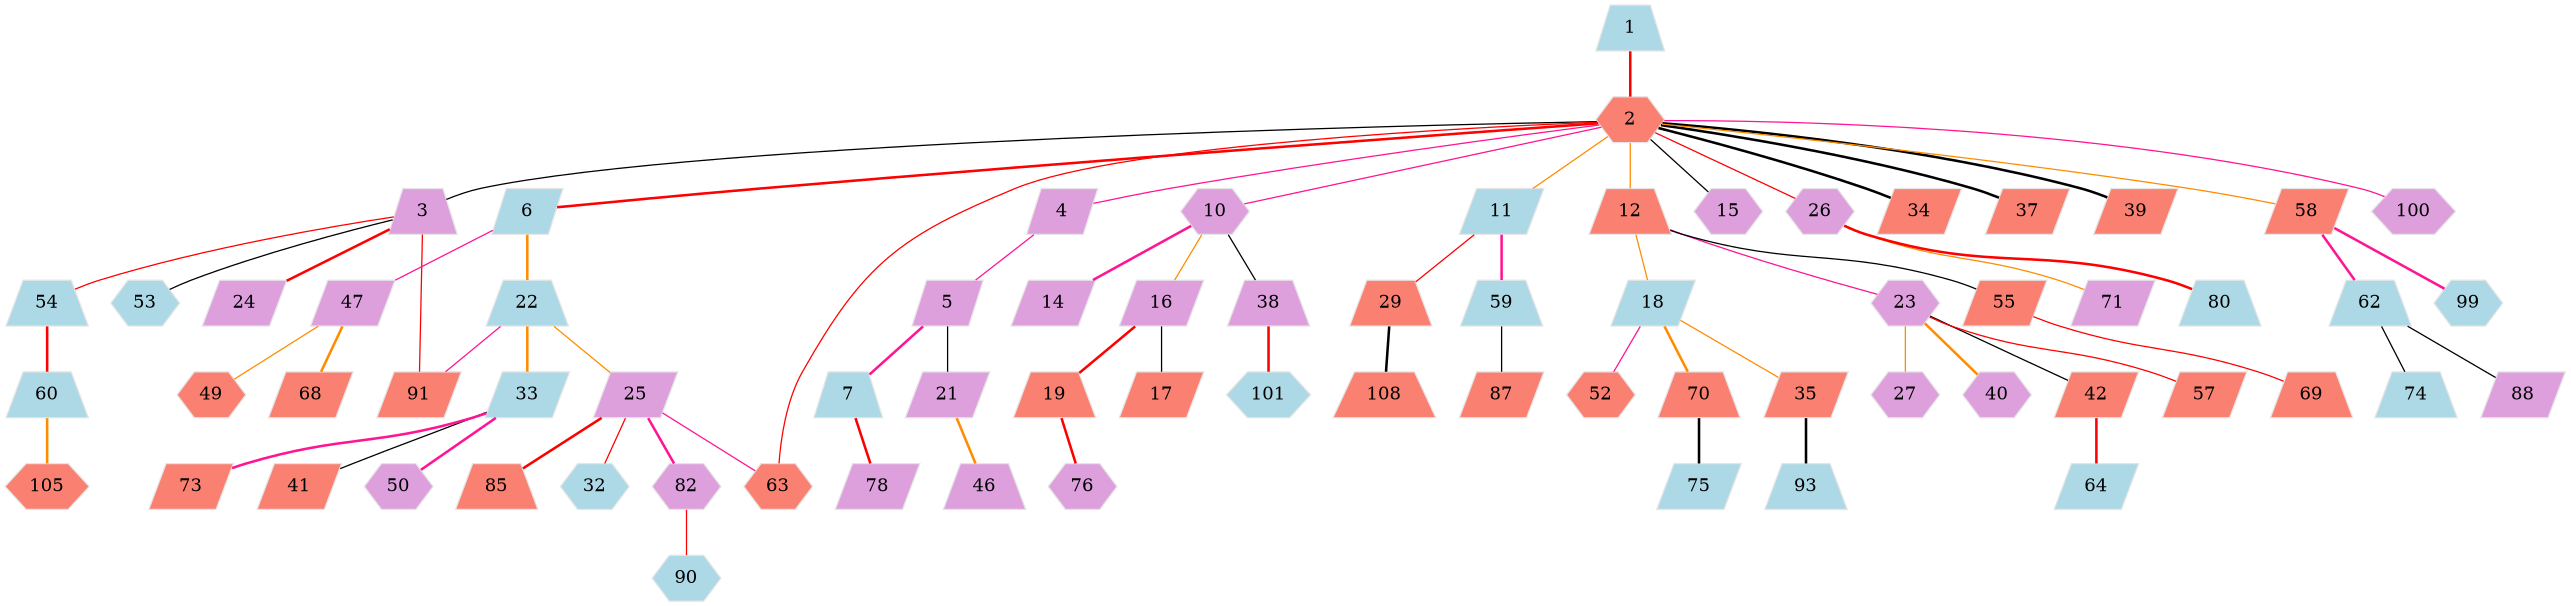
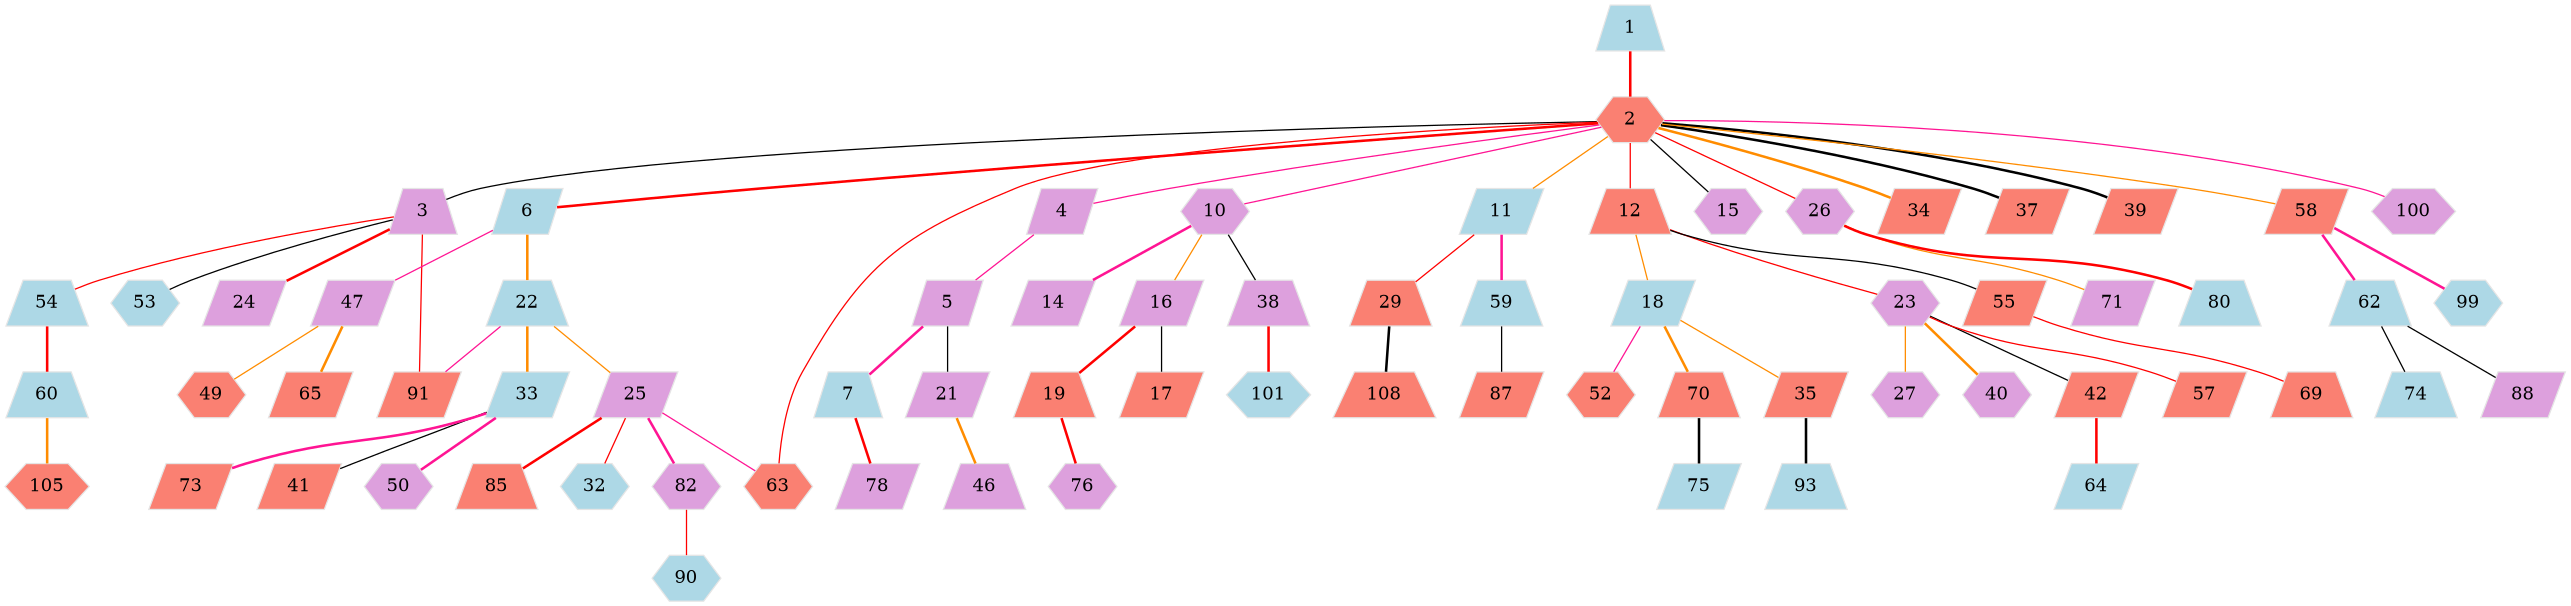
edge "2" -- "34": color black -> darkorange
edge "2" -- "12": color darkorange -> red
edge "12" -- "23": color deeppink -> red
node "68": label "68" -> "65"
